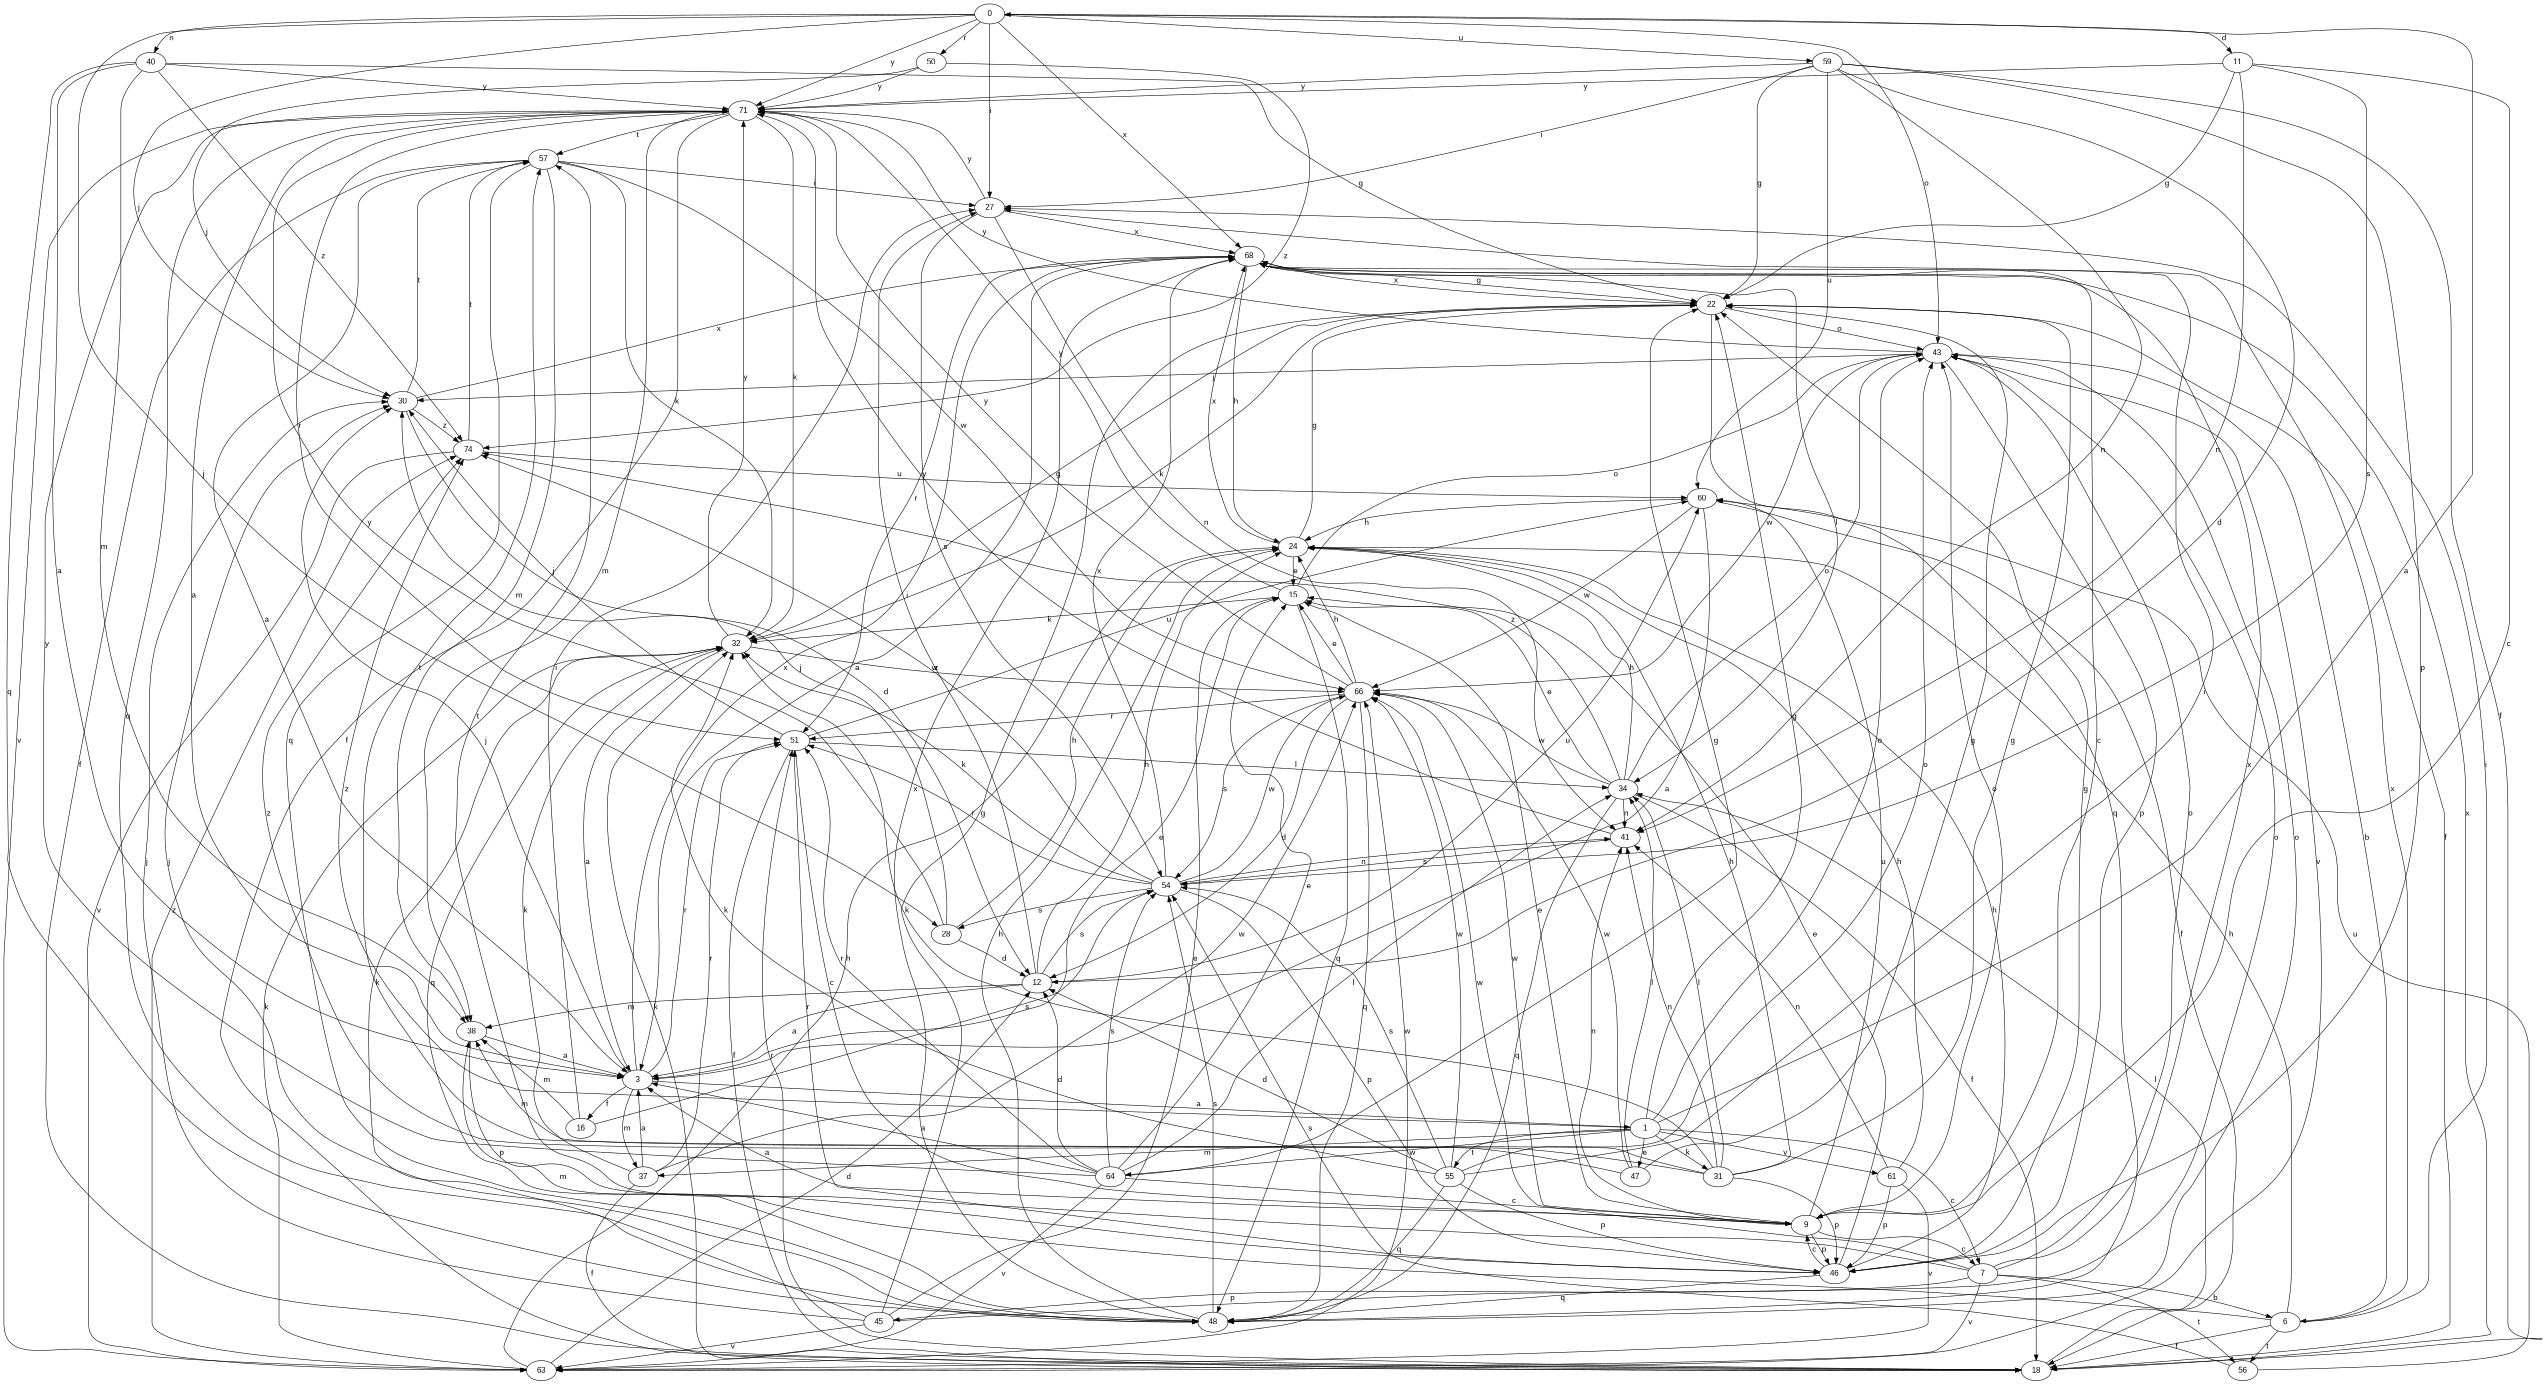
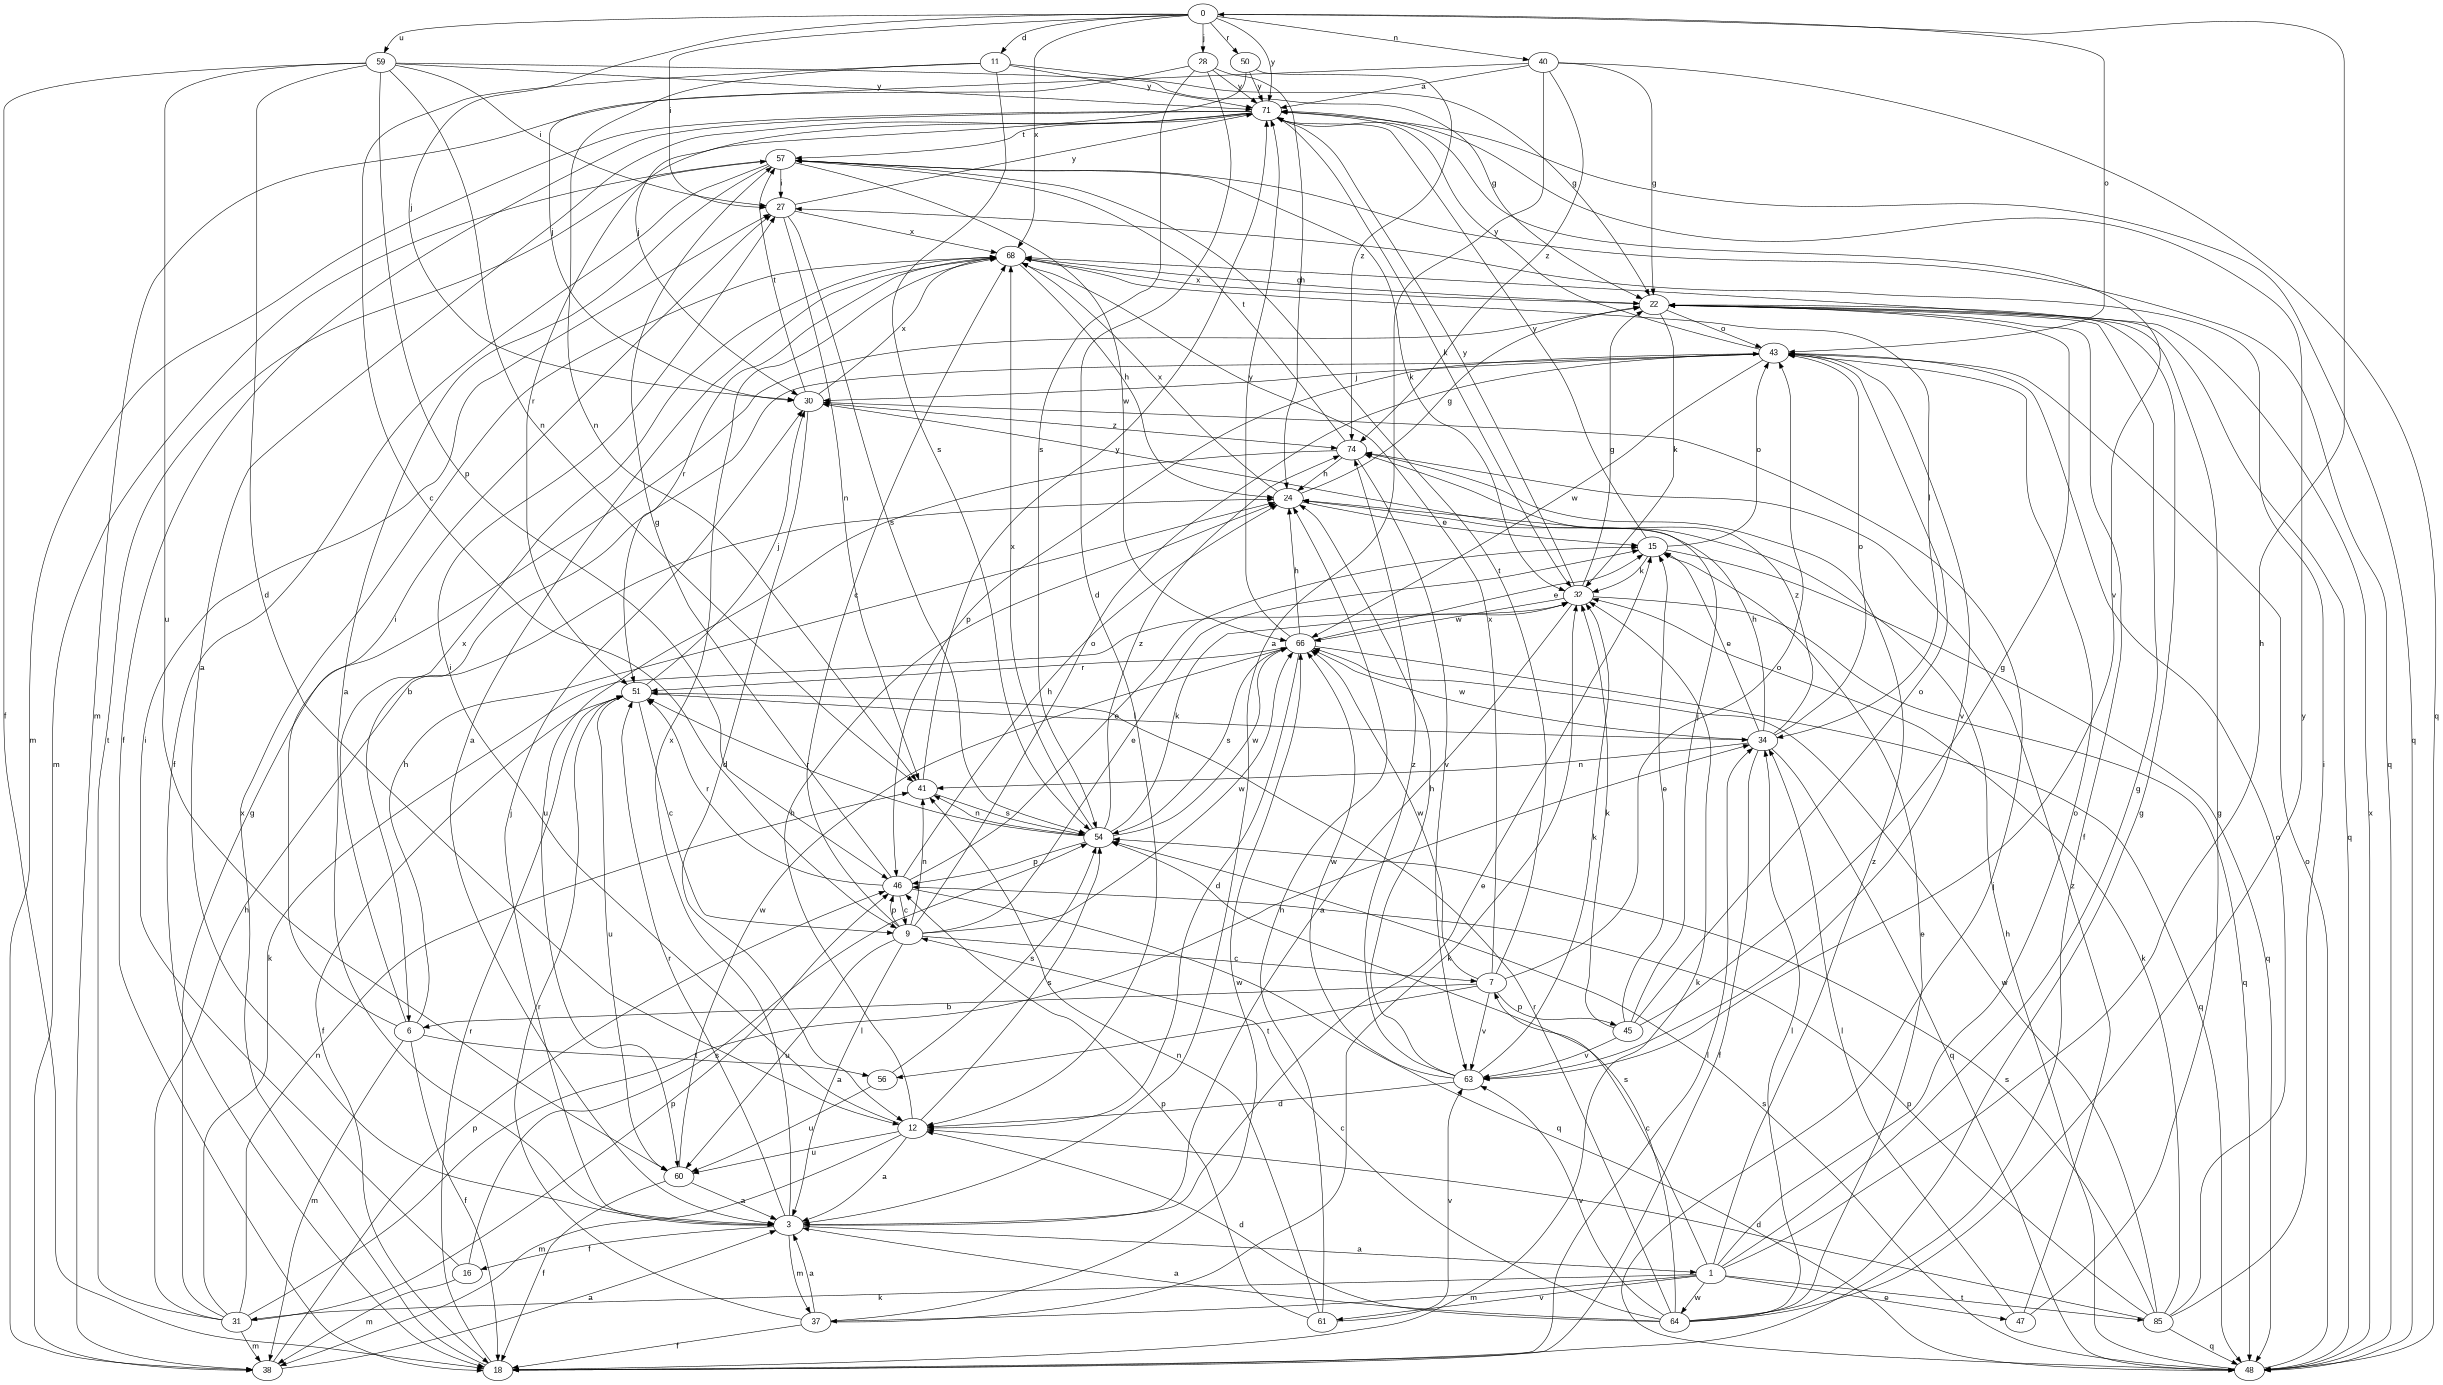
edge "40" -> "71": label "y" -> "a"
edge "68" -> "9": reversed
edge "60" -> "24": now "74" -> "24"
edge "1" -> "0": label "a" -> "h"
edge "46" -> "22": now "46" -> "57"
edge "47" -> "66": removed, label "w"
edge "54" -> "28": reversed
node "55": label "55" -> "85"
